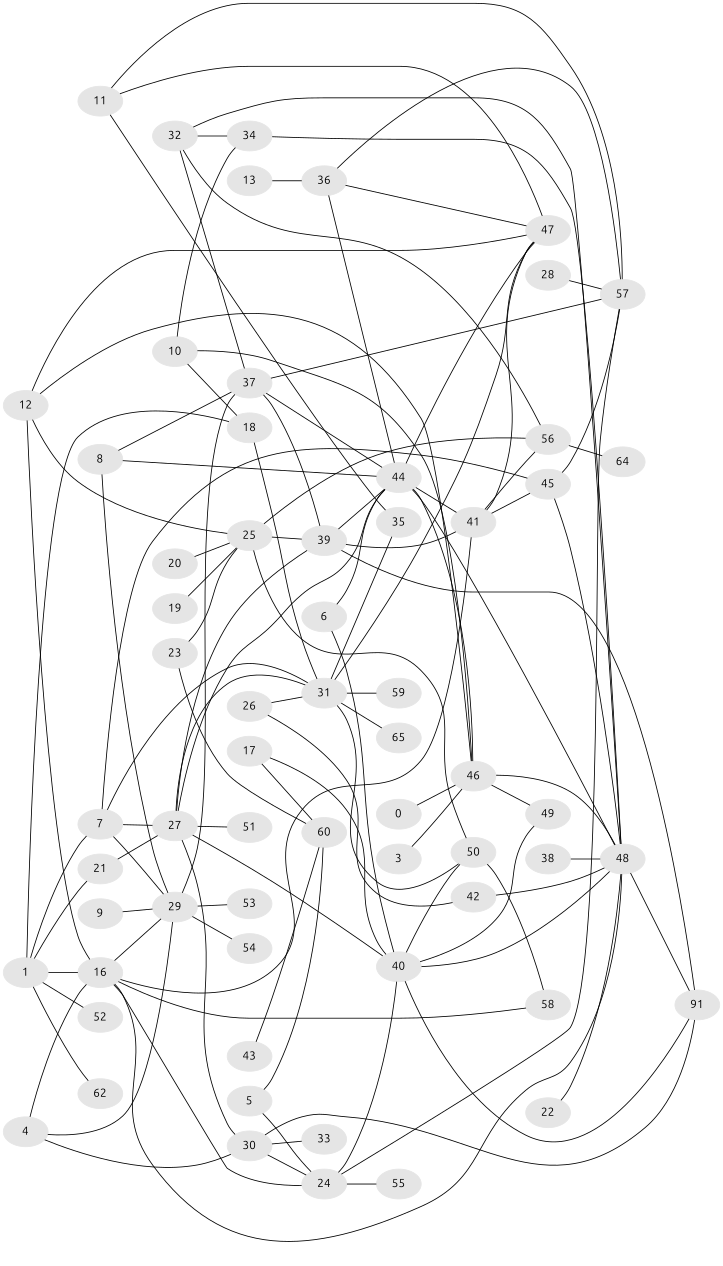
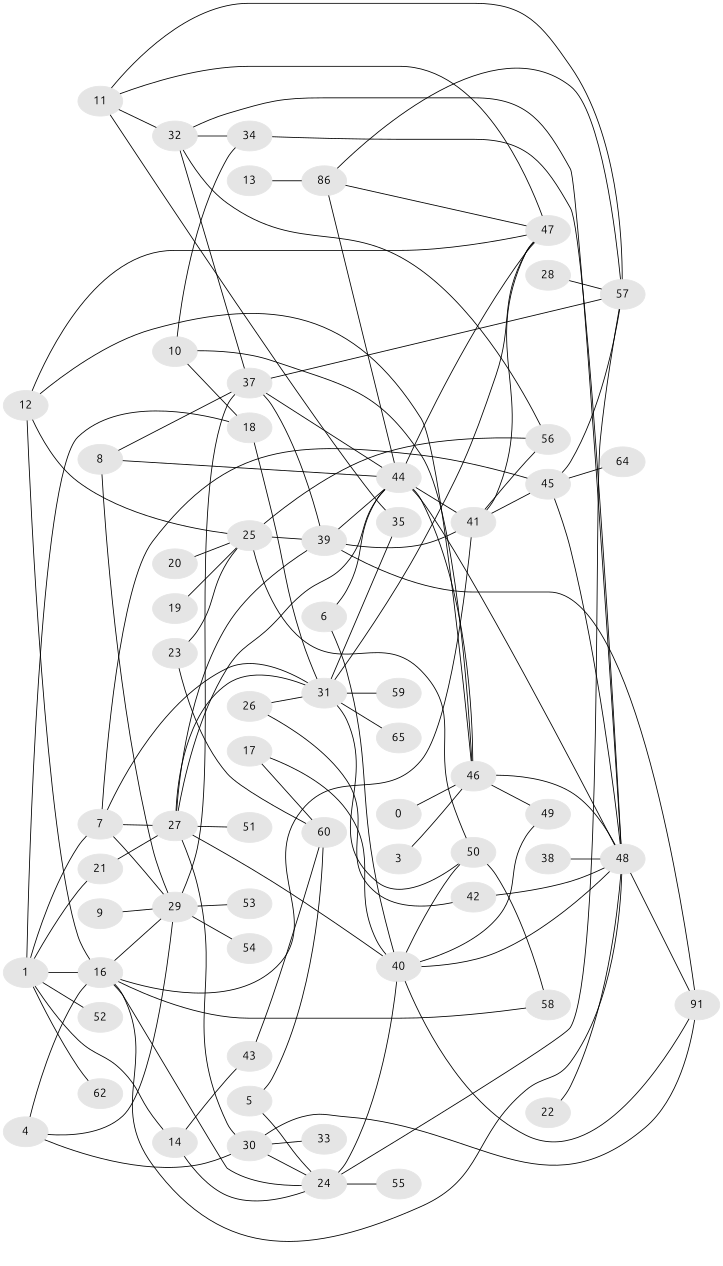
edge "11" -- "32": added
node "36": label "36" -> "86"
edge "56" -- "64": now "45" -- "64"
node "14": added
